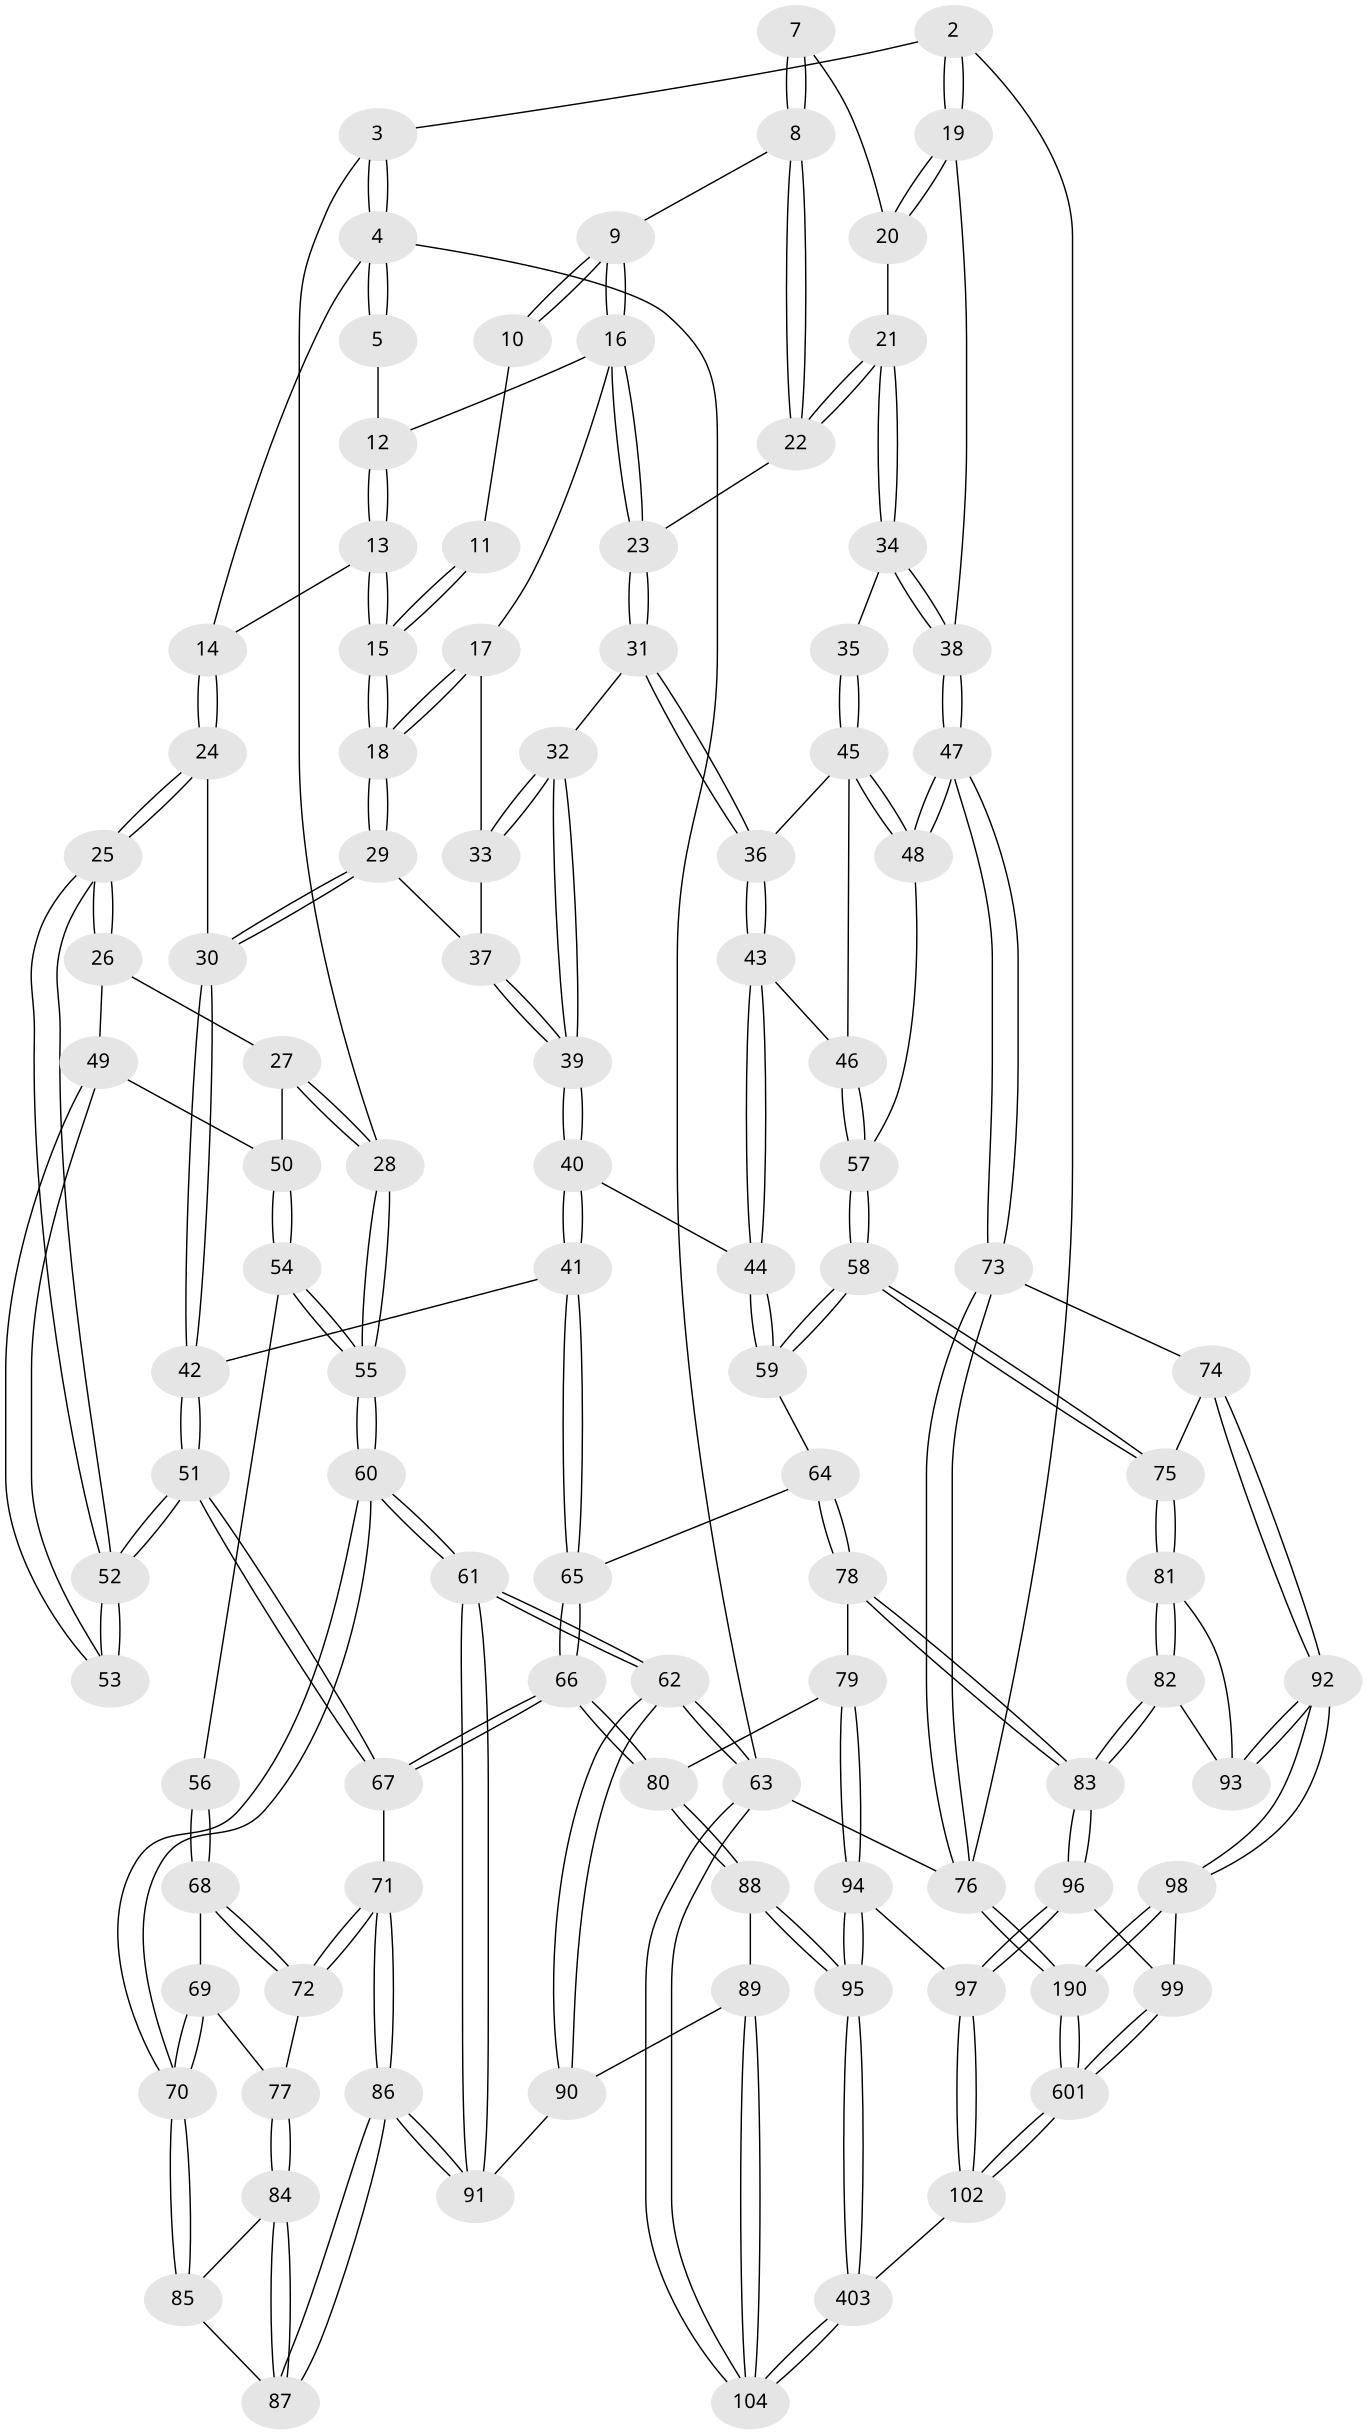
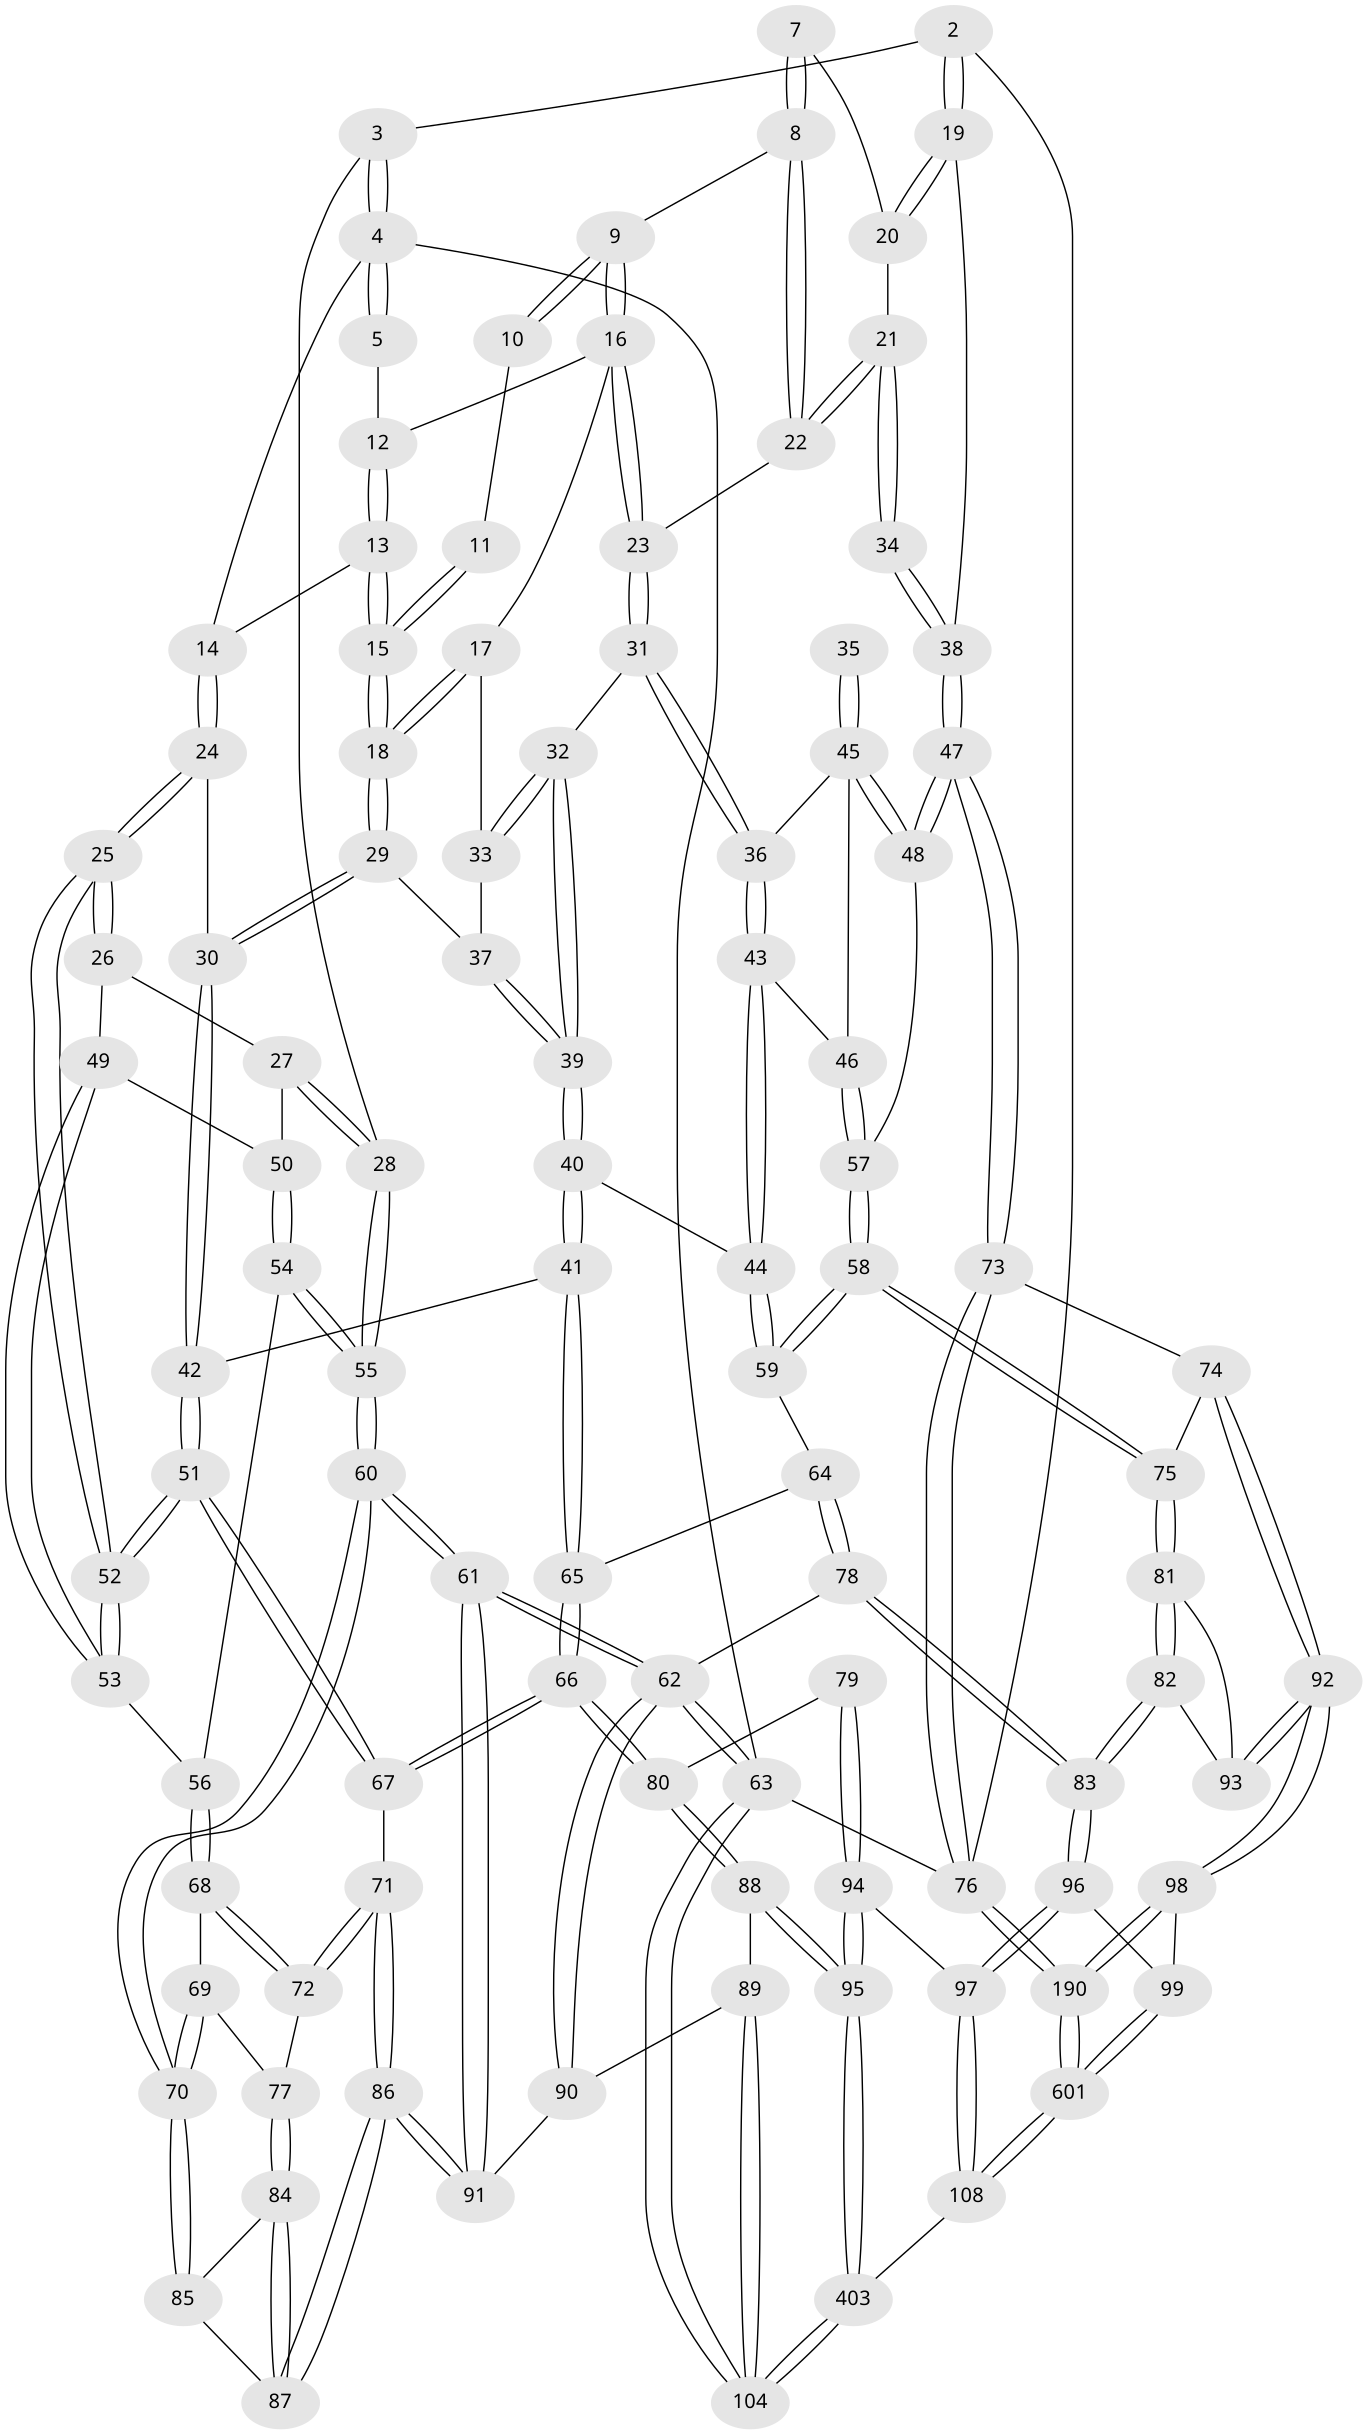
edge "34" -- "35": removed
edge "78" -- "79": now "78" -- "62"
edge "53" -- "56": added
node "102": label "102" -> "108"
